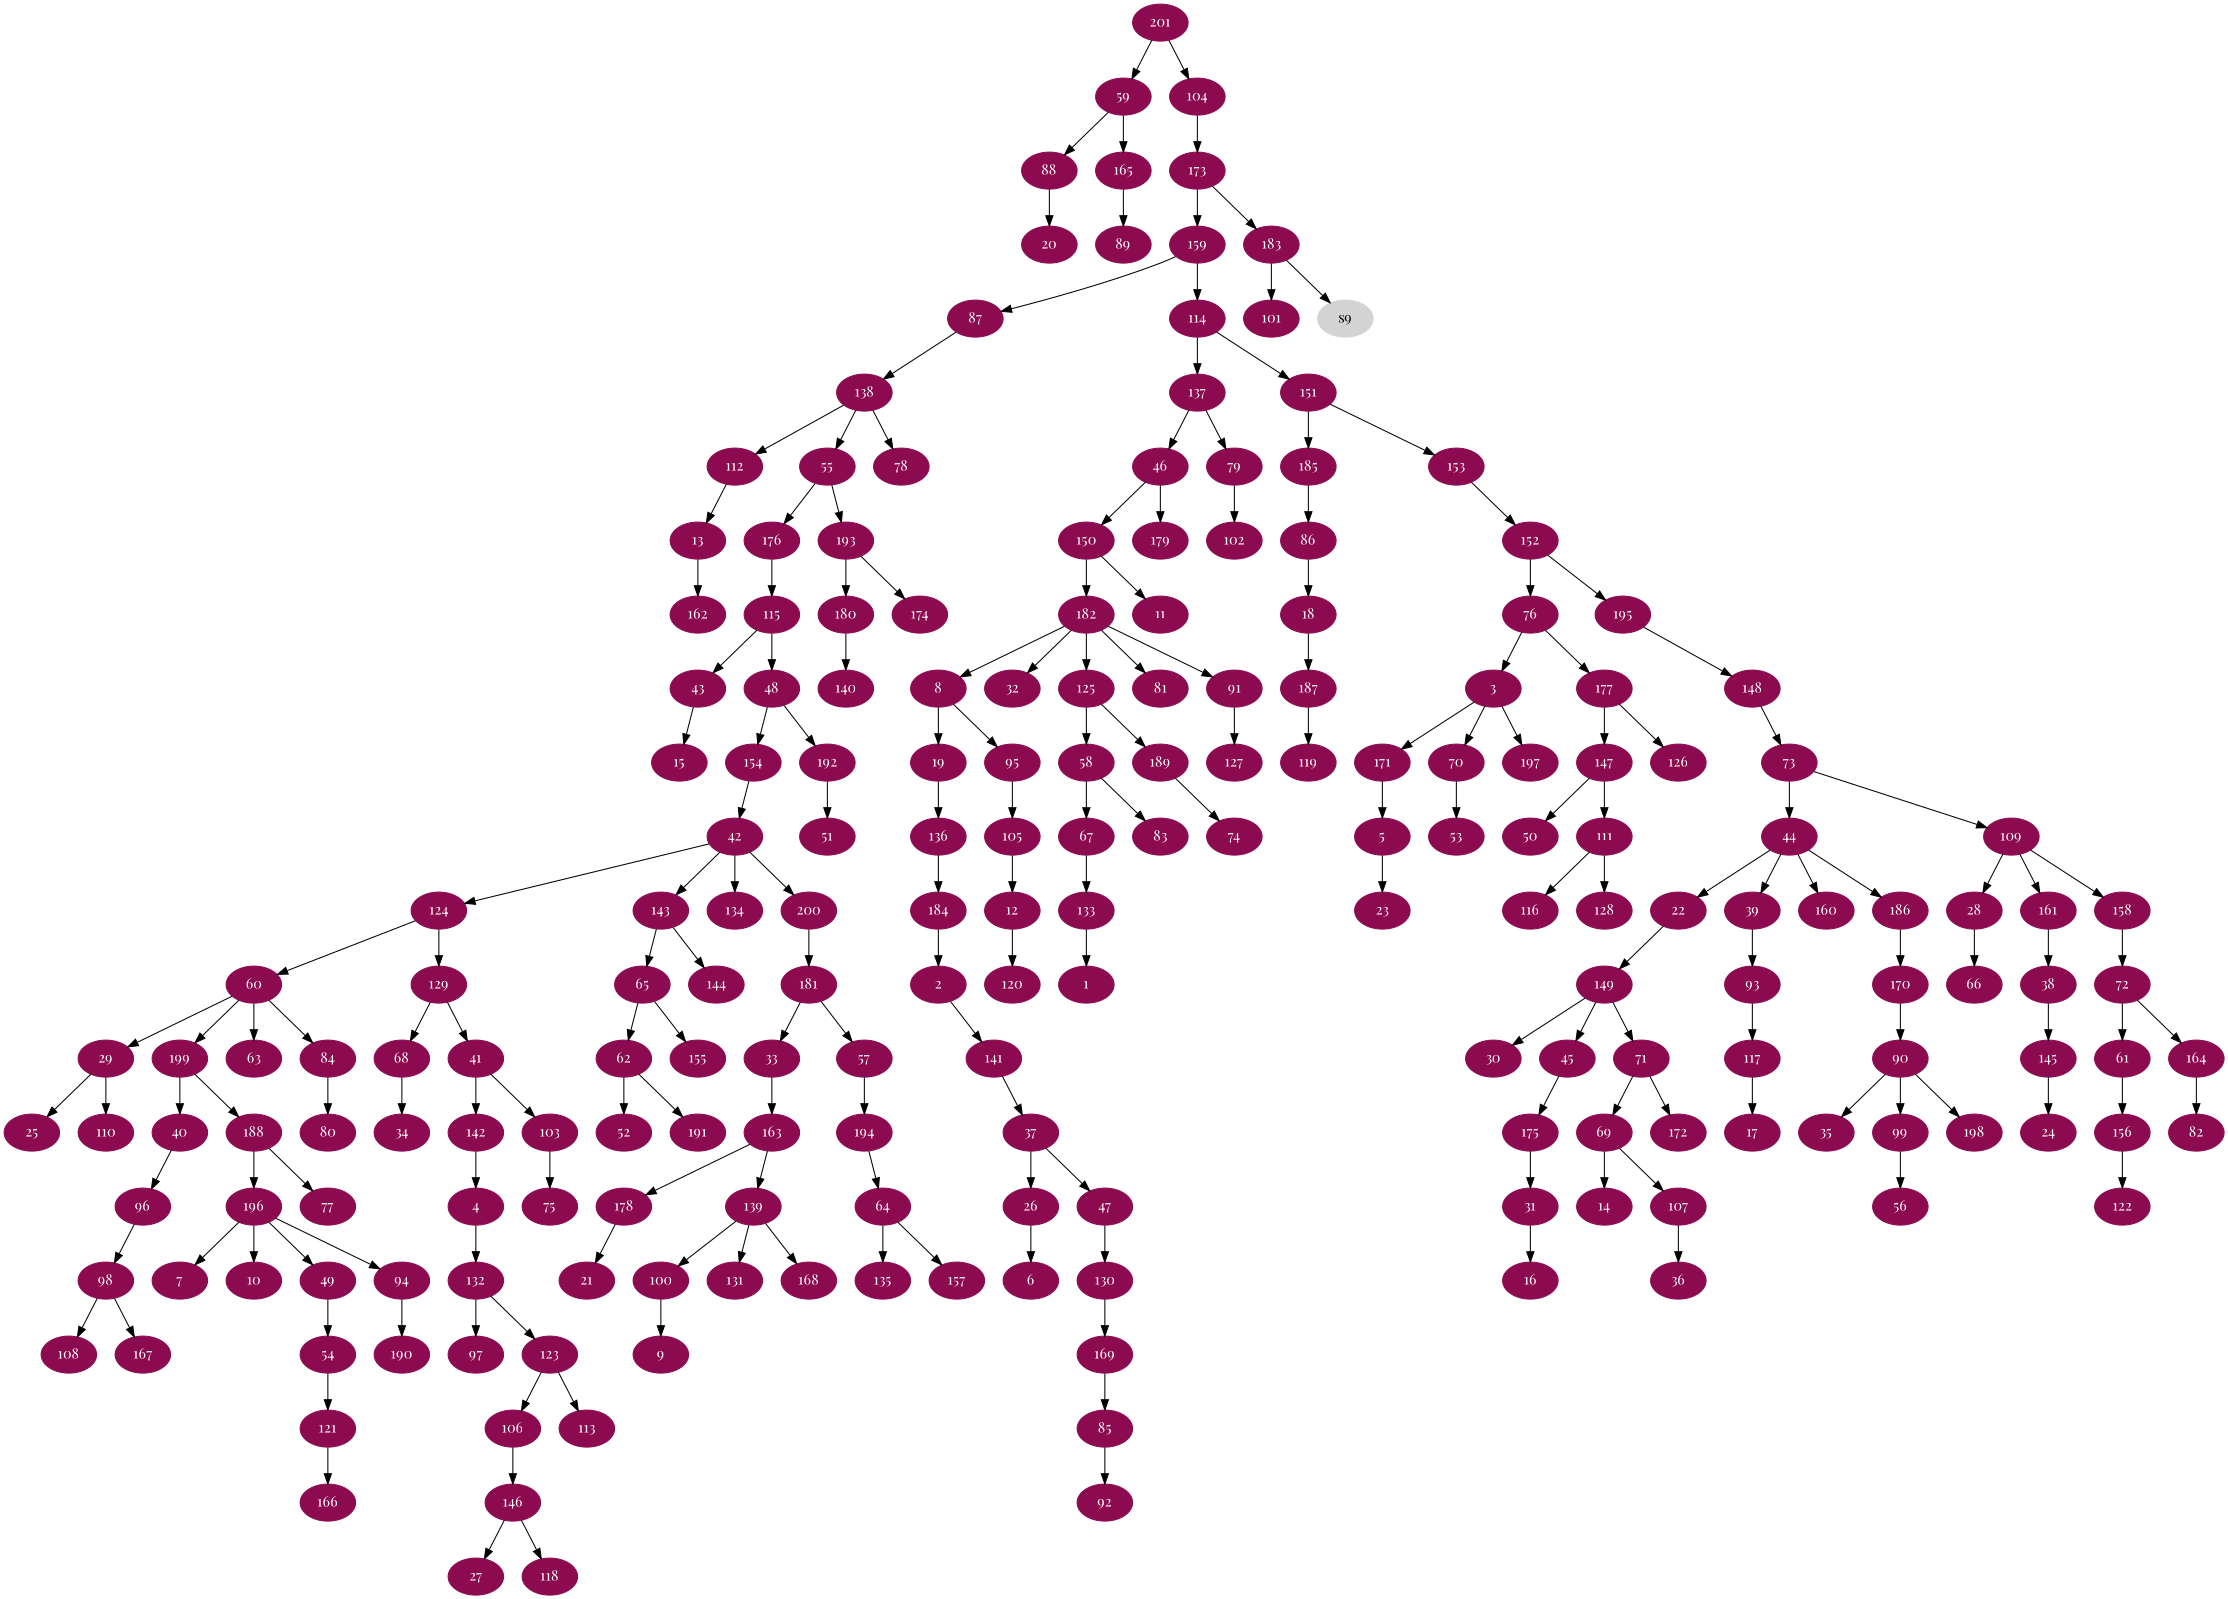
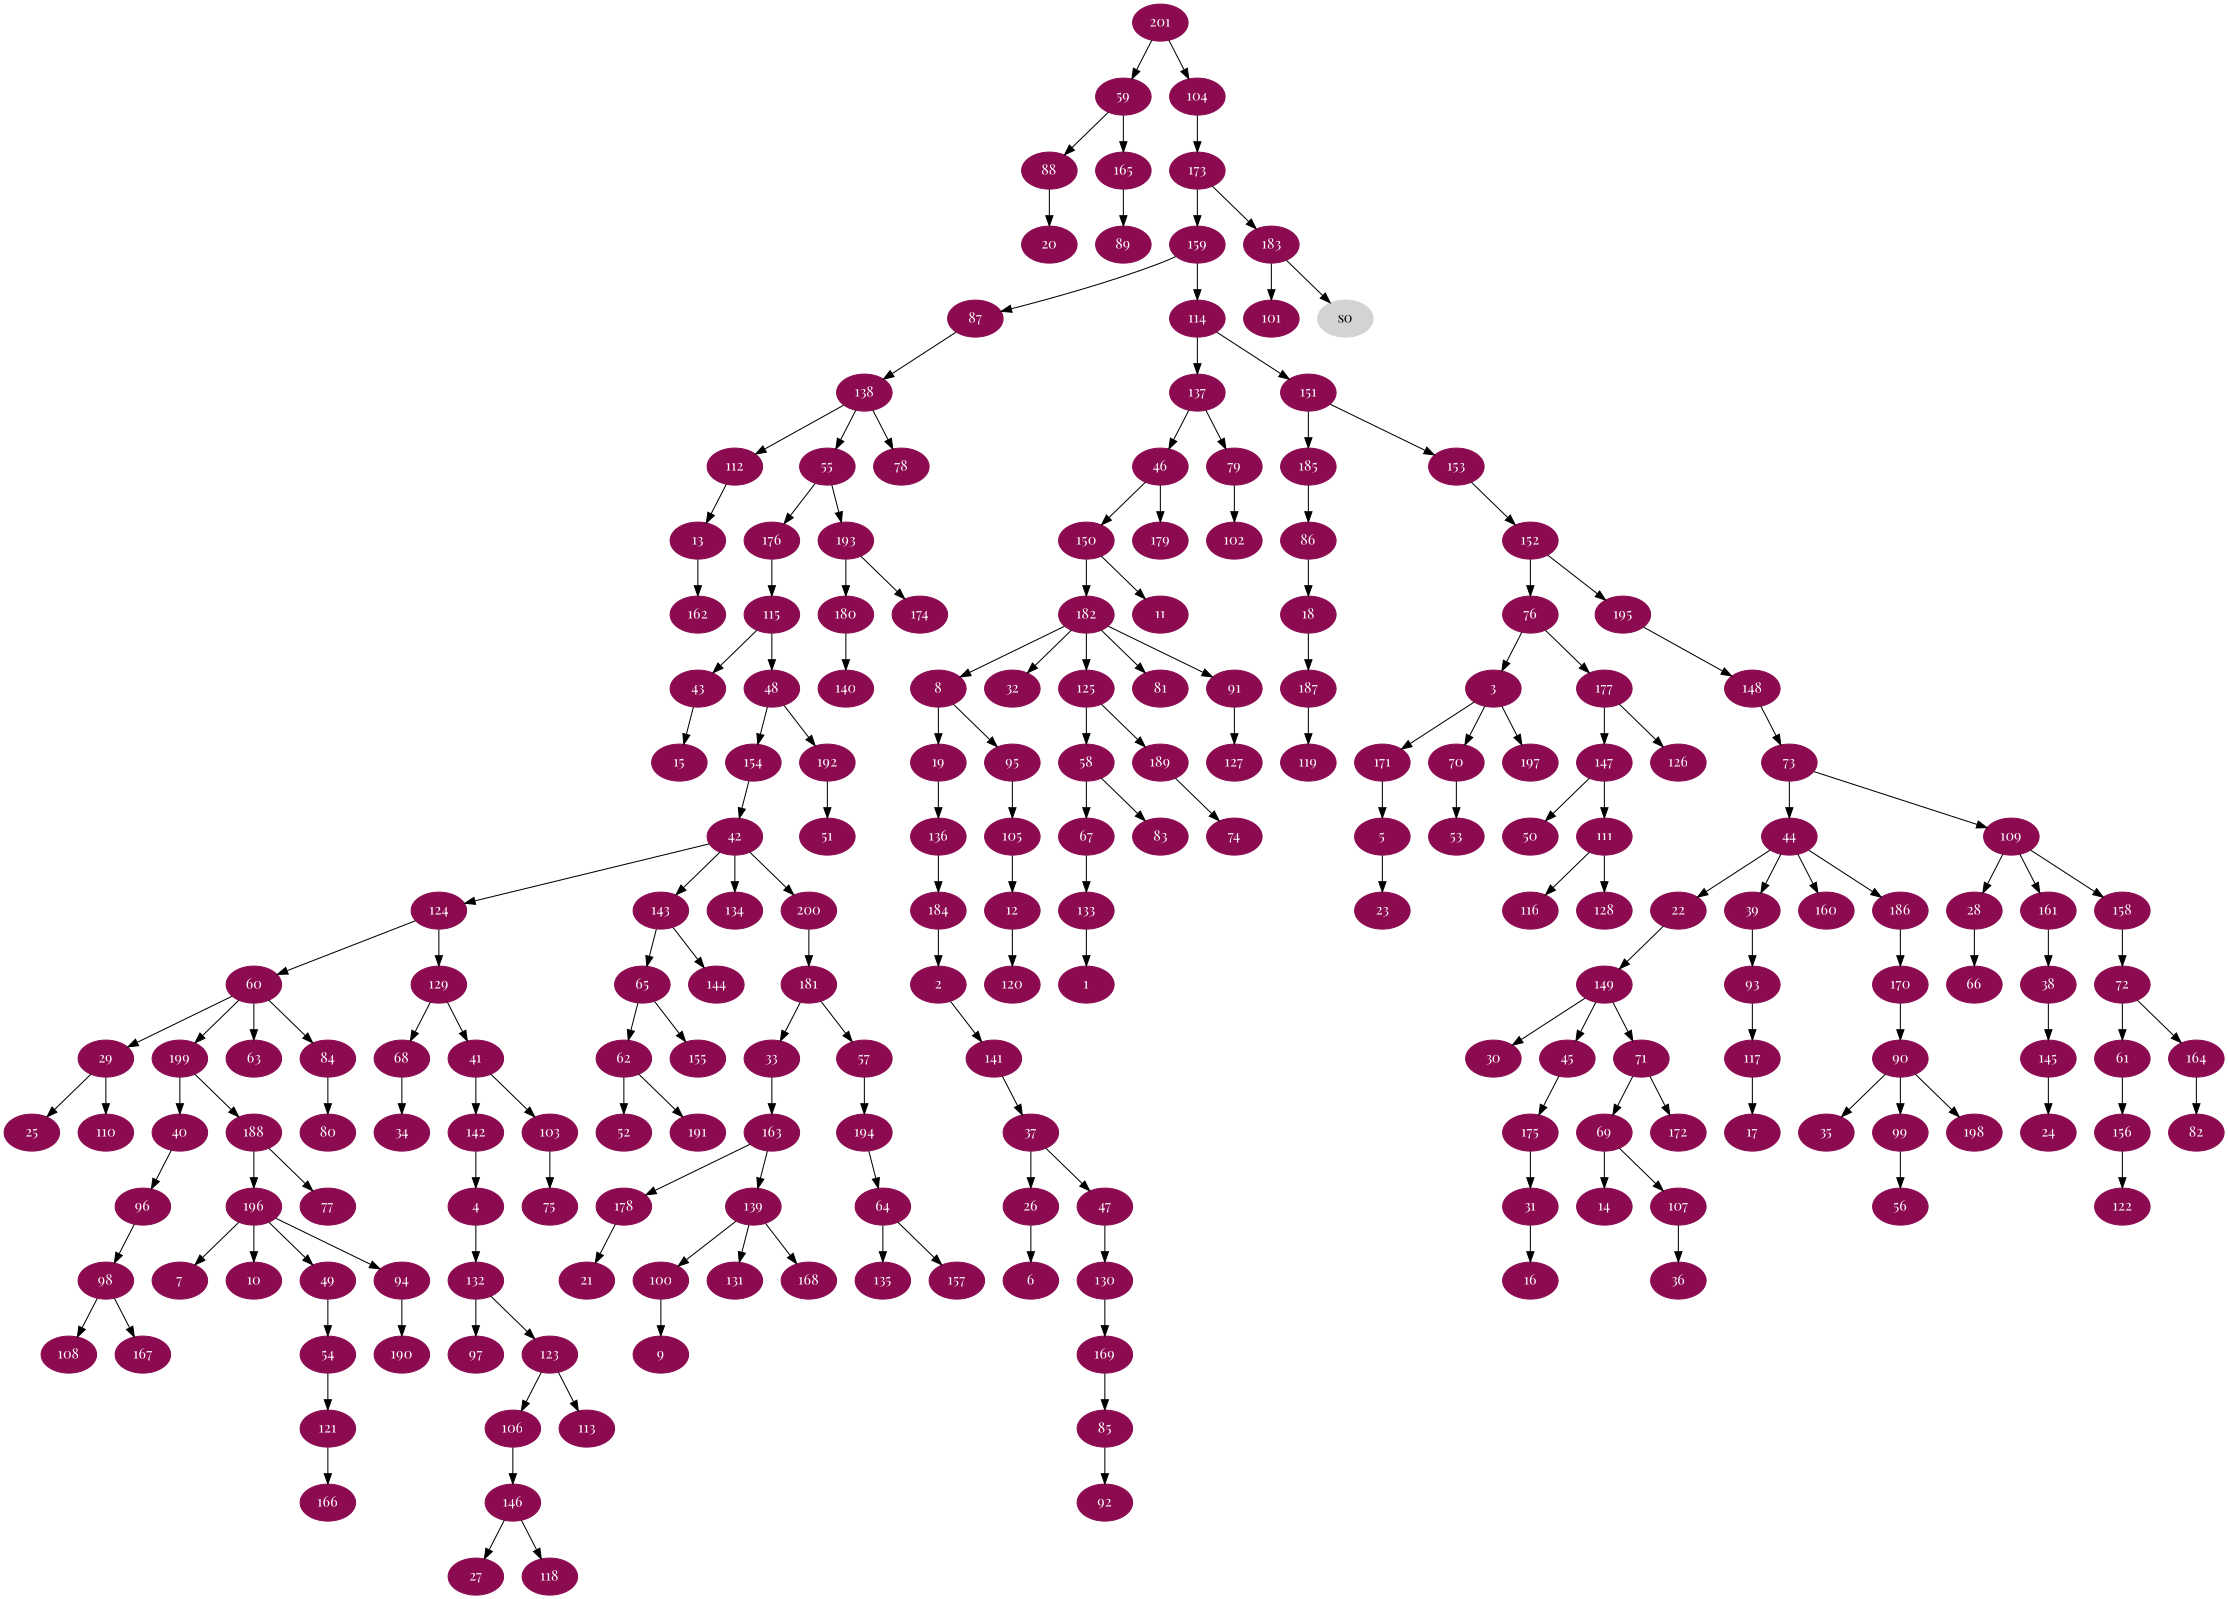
node "s9": label "s9" -> "s0"
